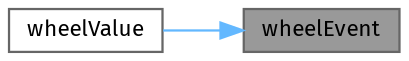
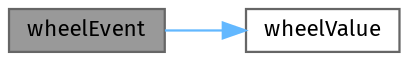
edge "wheelValue" -> "wheelEvent": reversed
